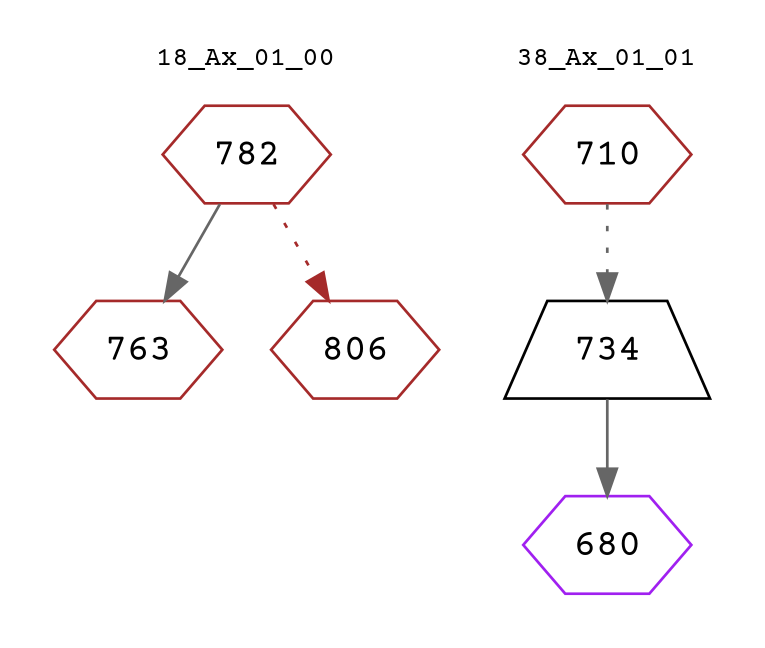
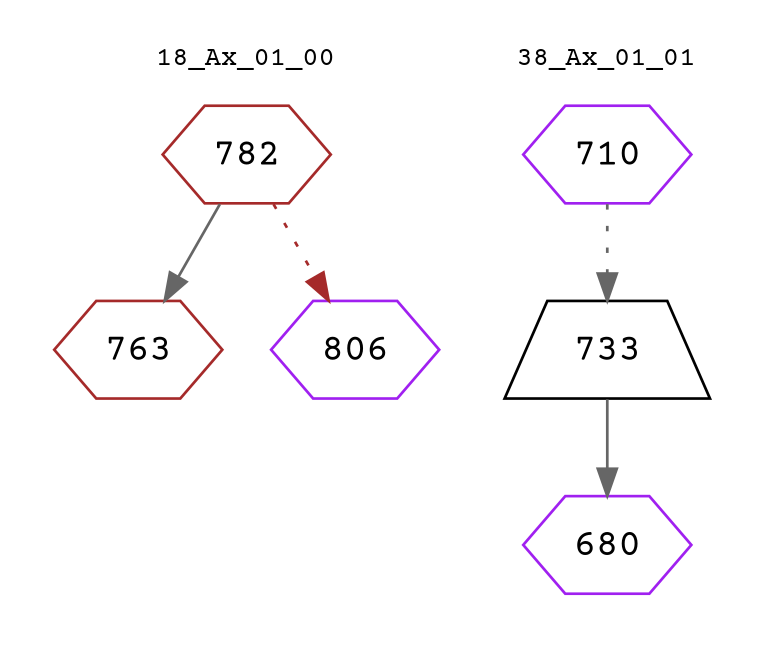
node "710": color brown -> purple
node "806": color brown -> purple
node "734": label "734" -> "733"
